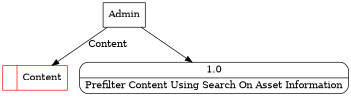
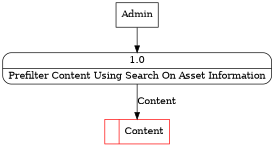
edge "Admin" -> "Content": now "1.0" -> "Content"
